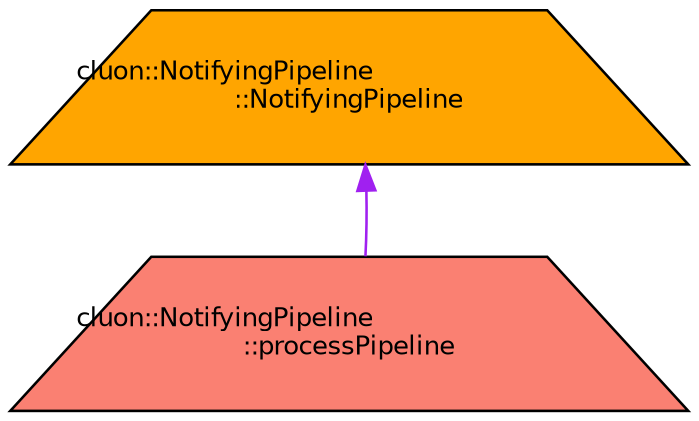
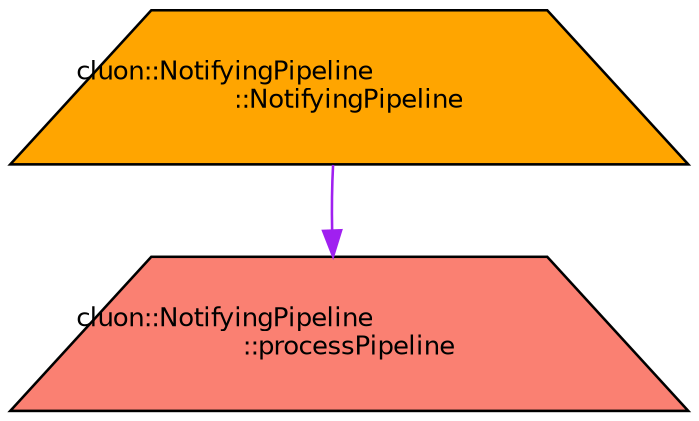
edge "cluon::NotifyingPipeline ::processPipeline" -> "cluon::NotifyingPipeline ::NotifyingPipeline": reversed
